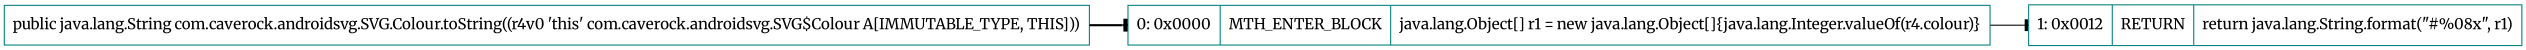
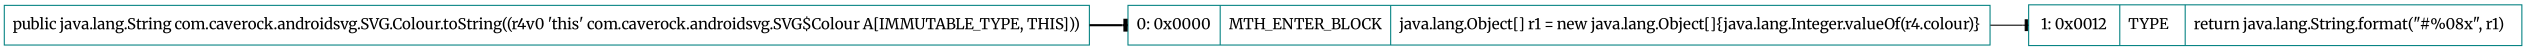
node "1: 0x0012": text "RETURN" -> "TYPE"
